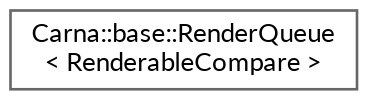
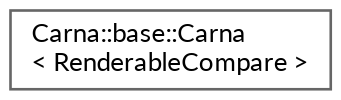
node "Carna::base::RenderQueue < RenderableCompare >": label "Carna::base::RenderQueue < RenderableCompare >" -> "Carna::base::Carna < RenderableCompare >"
